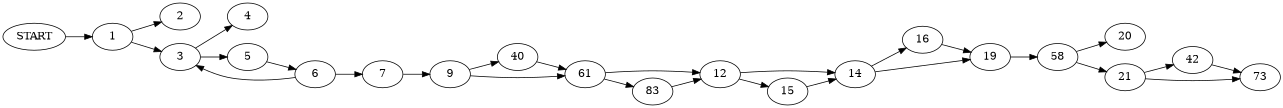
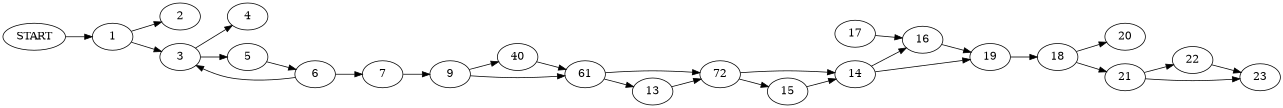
node "17": added
node "58": label "58" -> "18"
node "42": label "42" -> "22"
node "12": label "12" -> "72"
node "73": label "73" -> "23"
node "83": label "83" -> "13"
